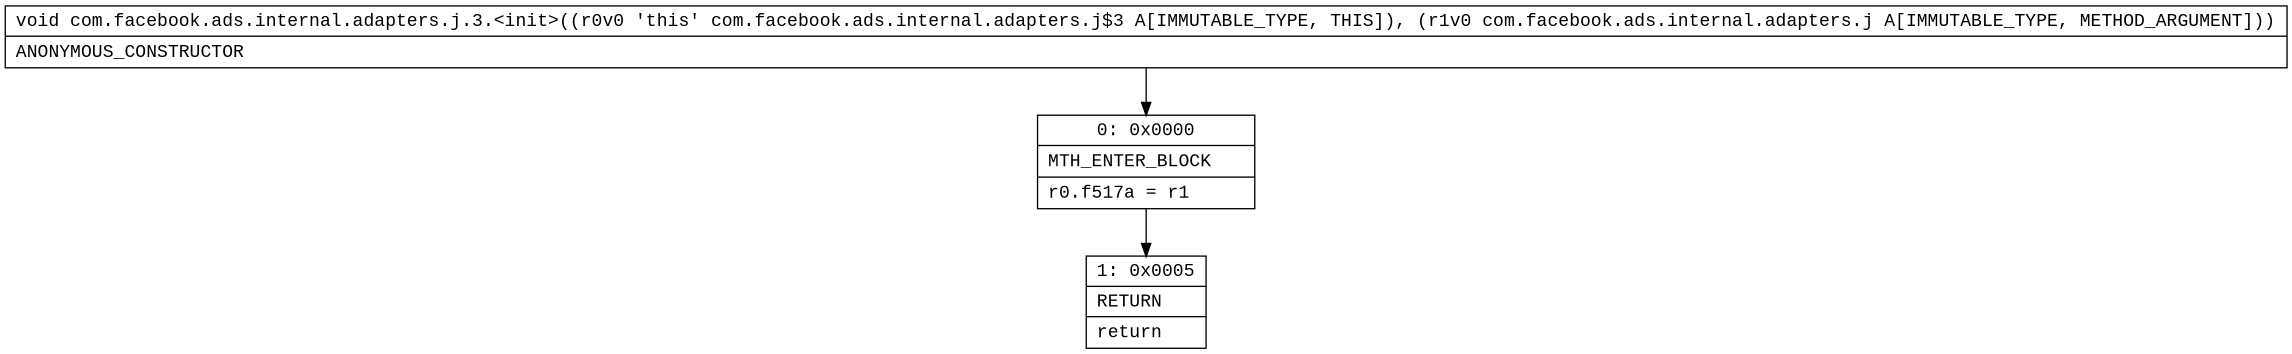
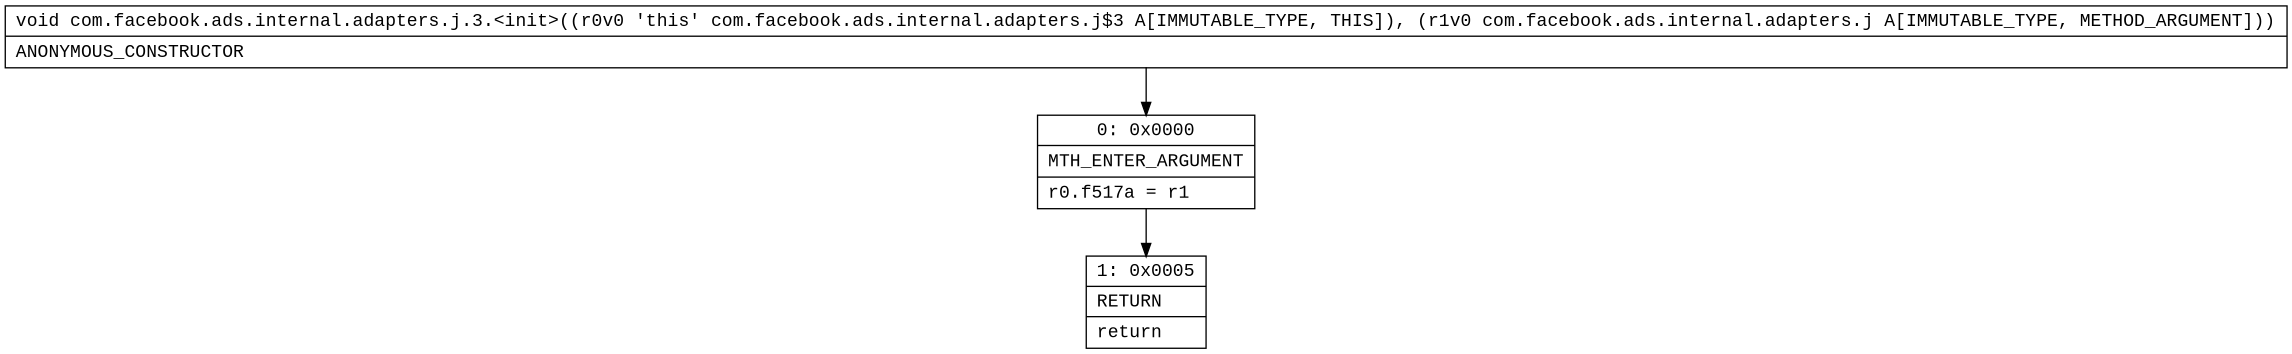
node "0: 0x0000": text "MTH_ENTER_BLOCK" -> "MTH_ENTER_ARGUMENT"
